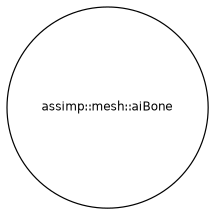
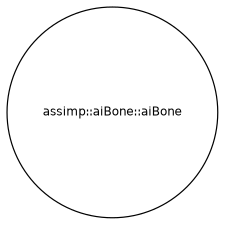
node "assimp::mesh::aiBone": label "assimp::mesh::aiBone" -> "assimp::aiBone::aiBone"
